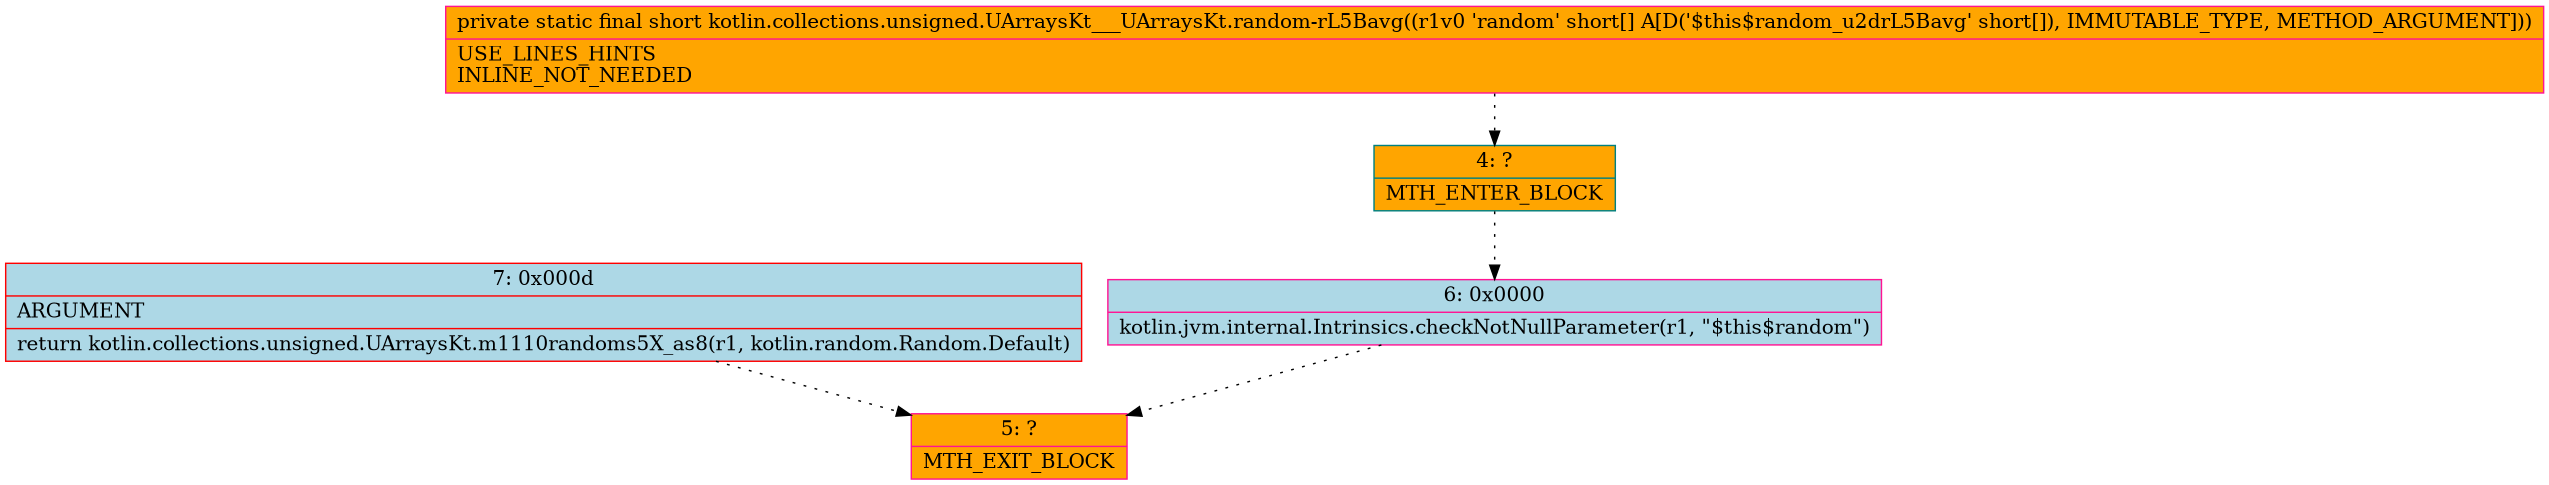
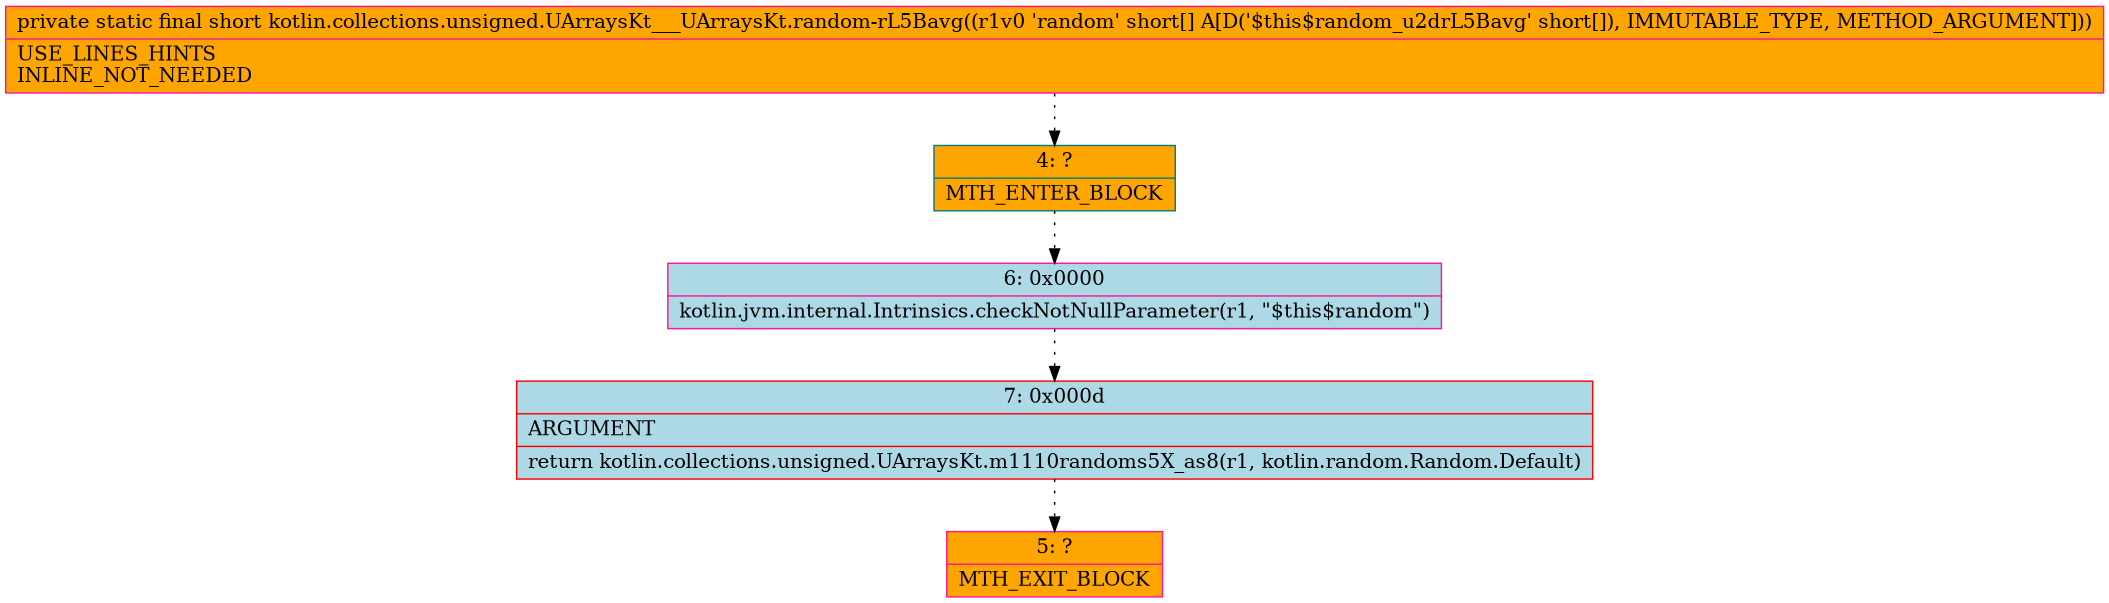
edge "6: 0x0000" -> "5: ?": now "6: 0x0000" -> "7: 0x000d"
